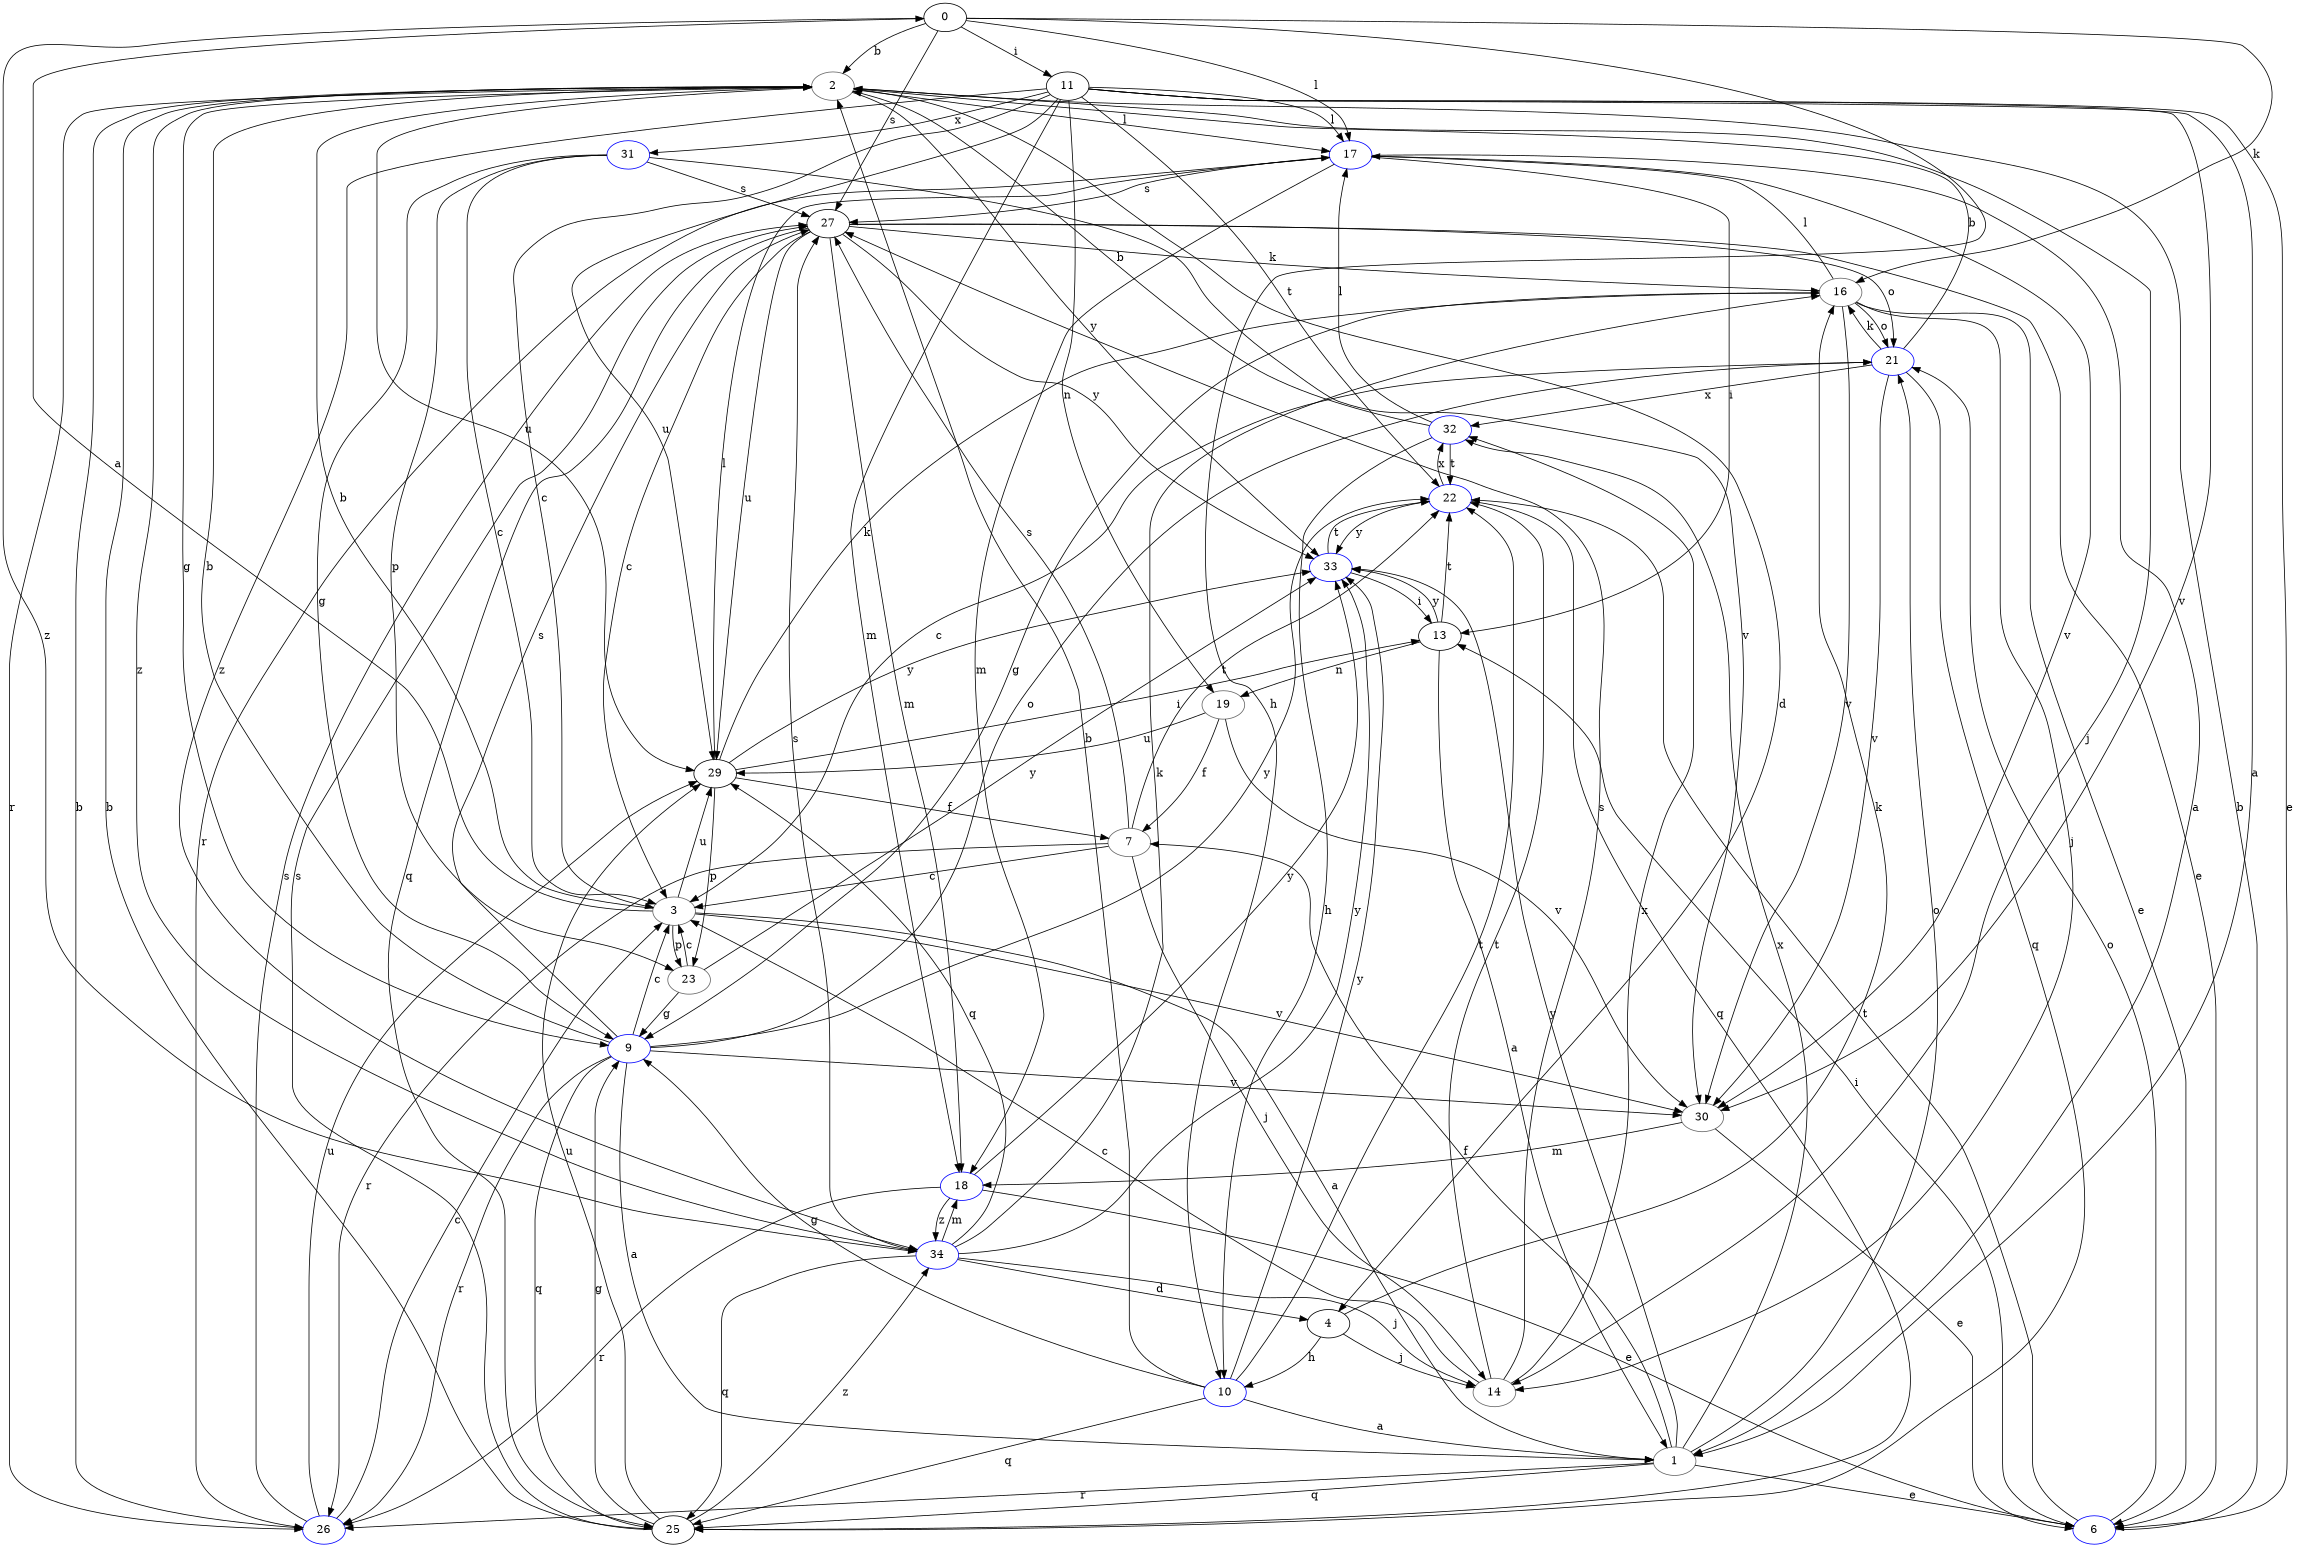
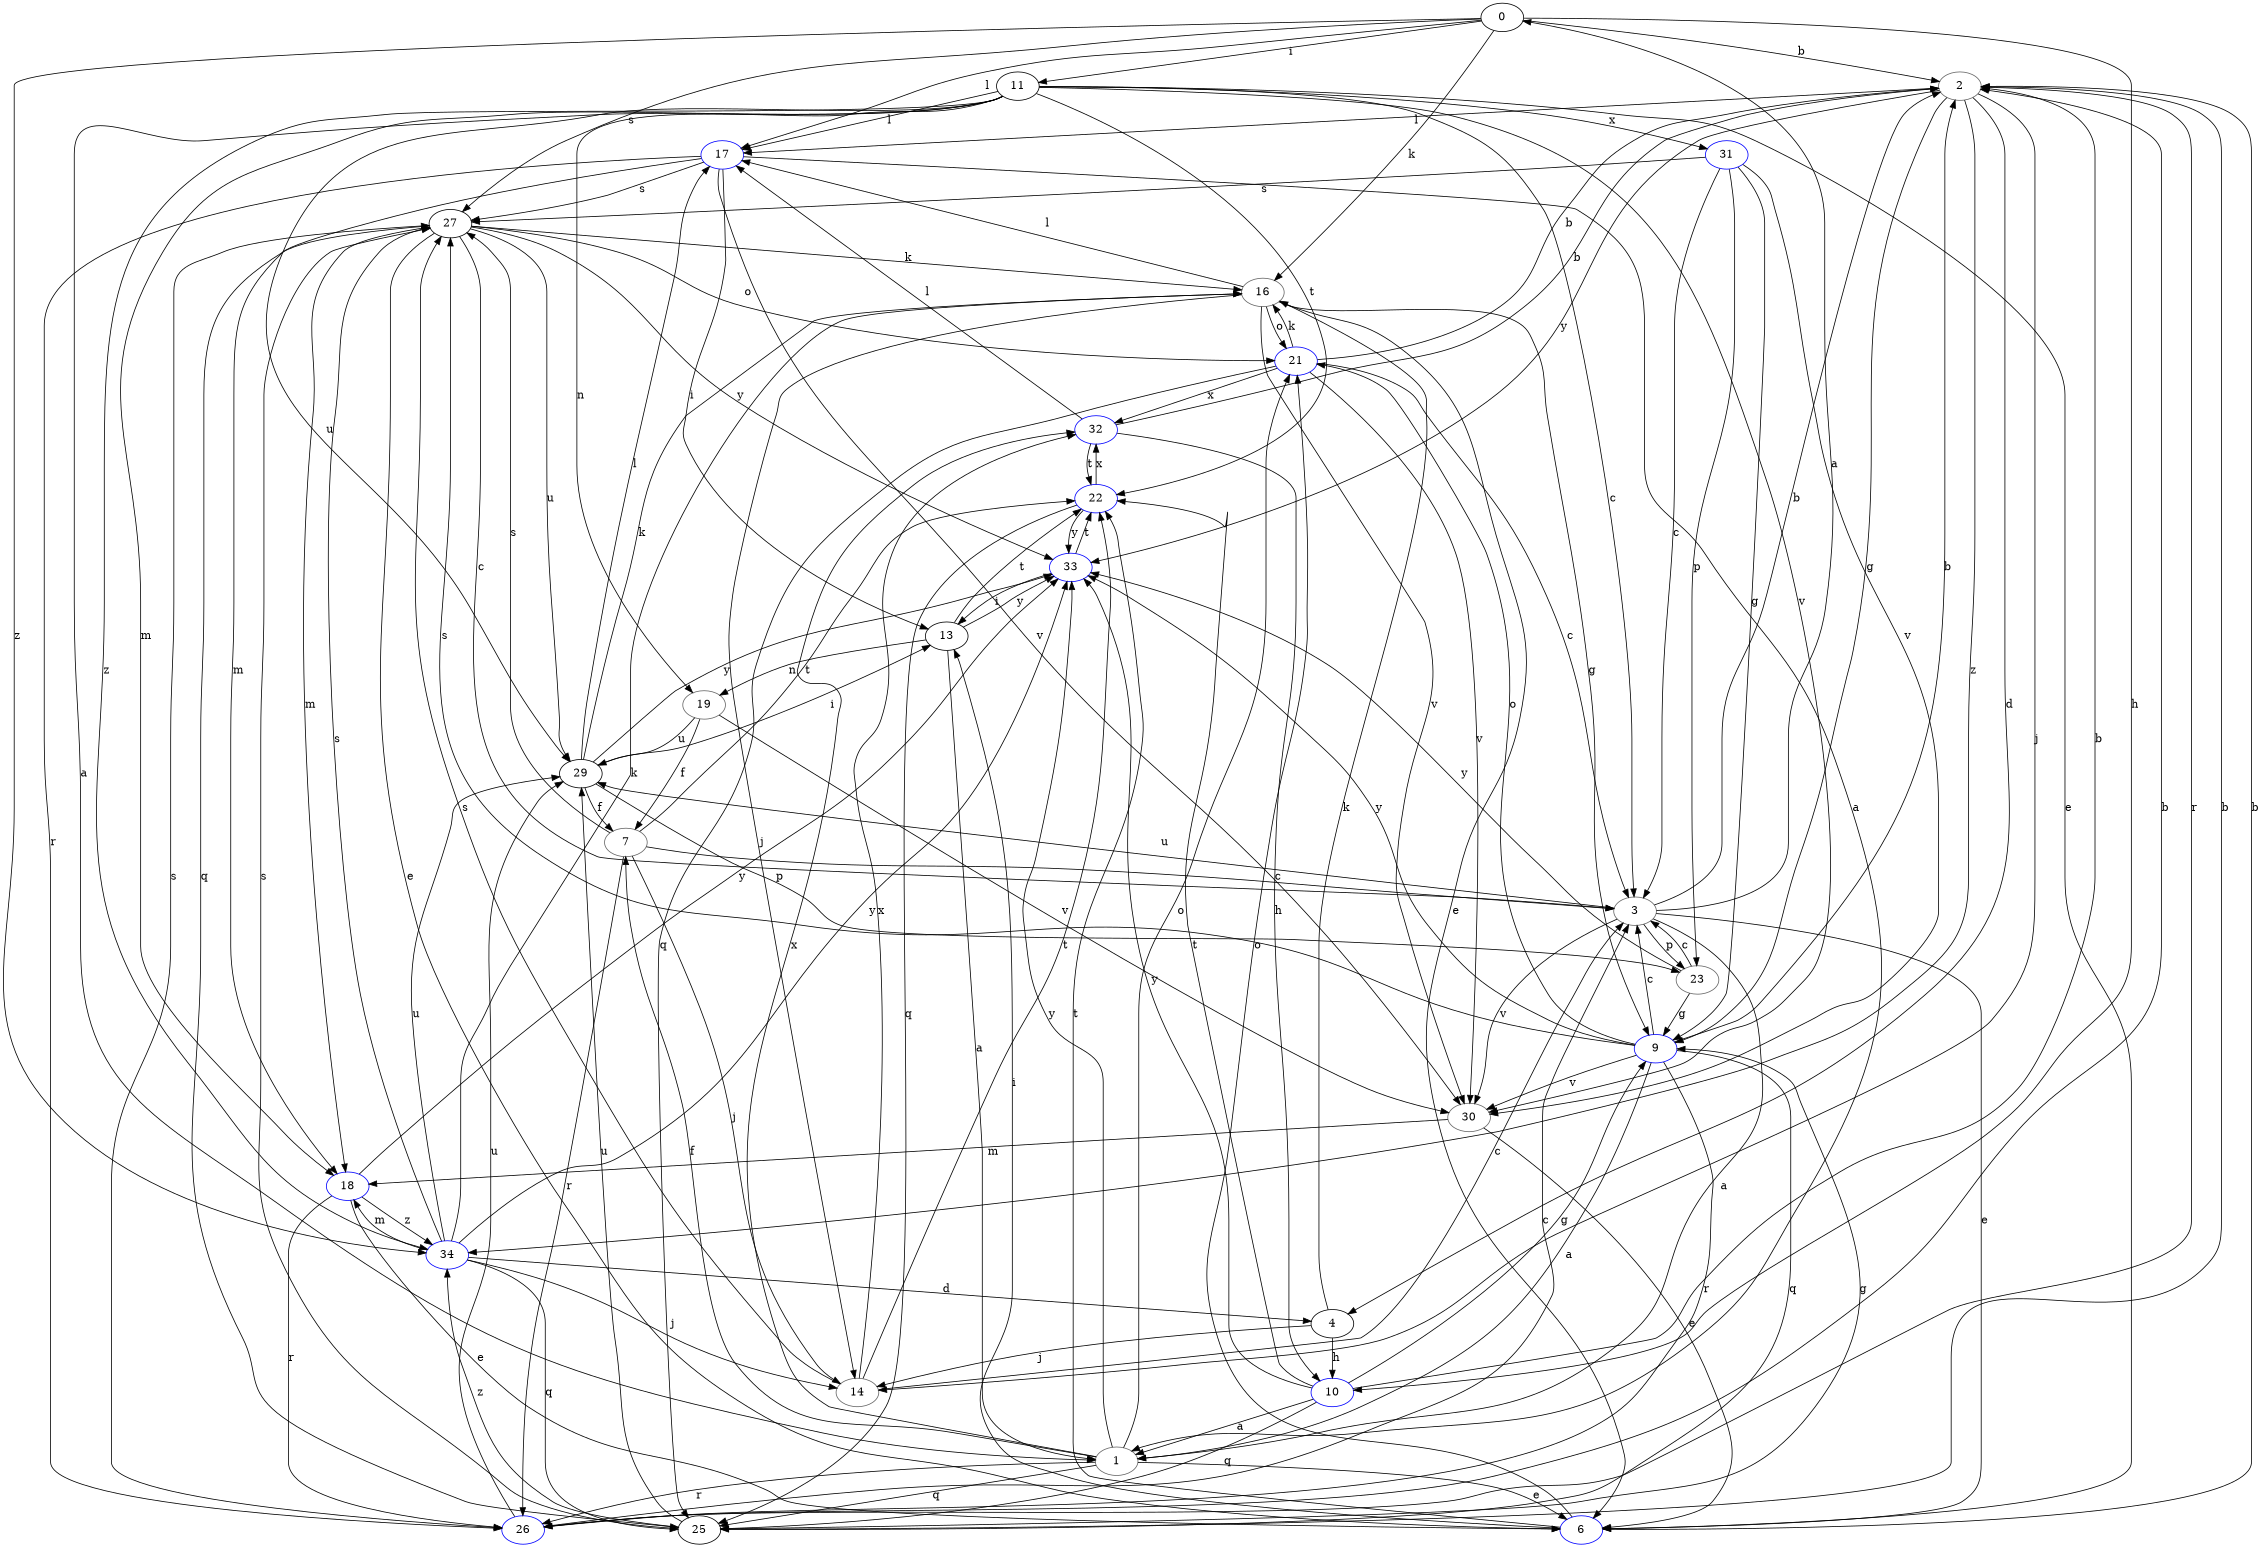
edge "2" -> "29": removed, label "u"
edge "9" -> "22": now "9" -> "33"
edge "34" -> "29": label "q" -> "u"
edge "3" -> "6": added, label "e"
